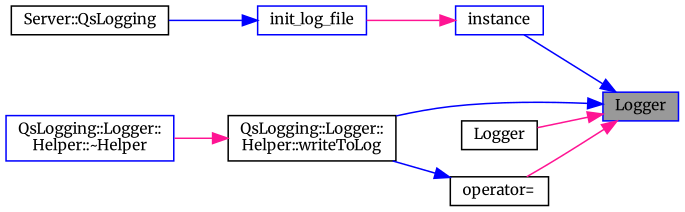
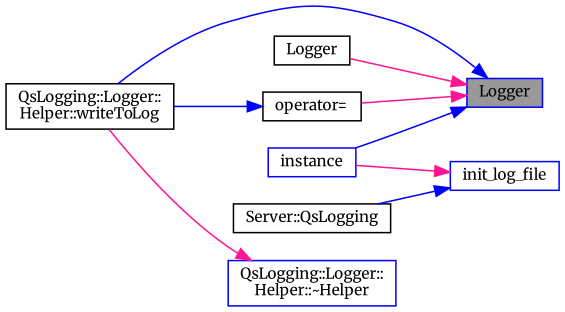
edge "init_log_file" -> "instance": reversed
edge "QsLogging::Logger:: Helper::~Helper" -> "QsLogging::Logger:: Helper::writeToLog": reversed
